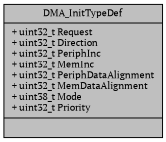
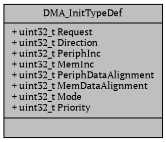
node "DMA_InitTypeDef": text "+ uint38_t Mode" -> "+ uint32_t Mode"
